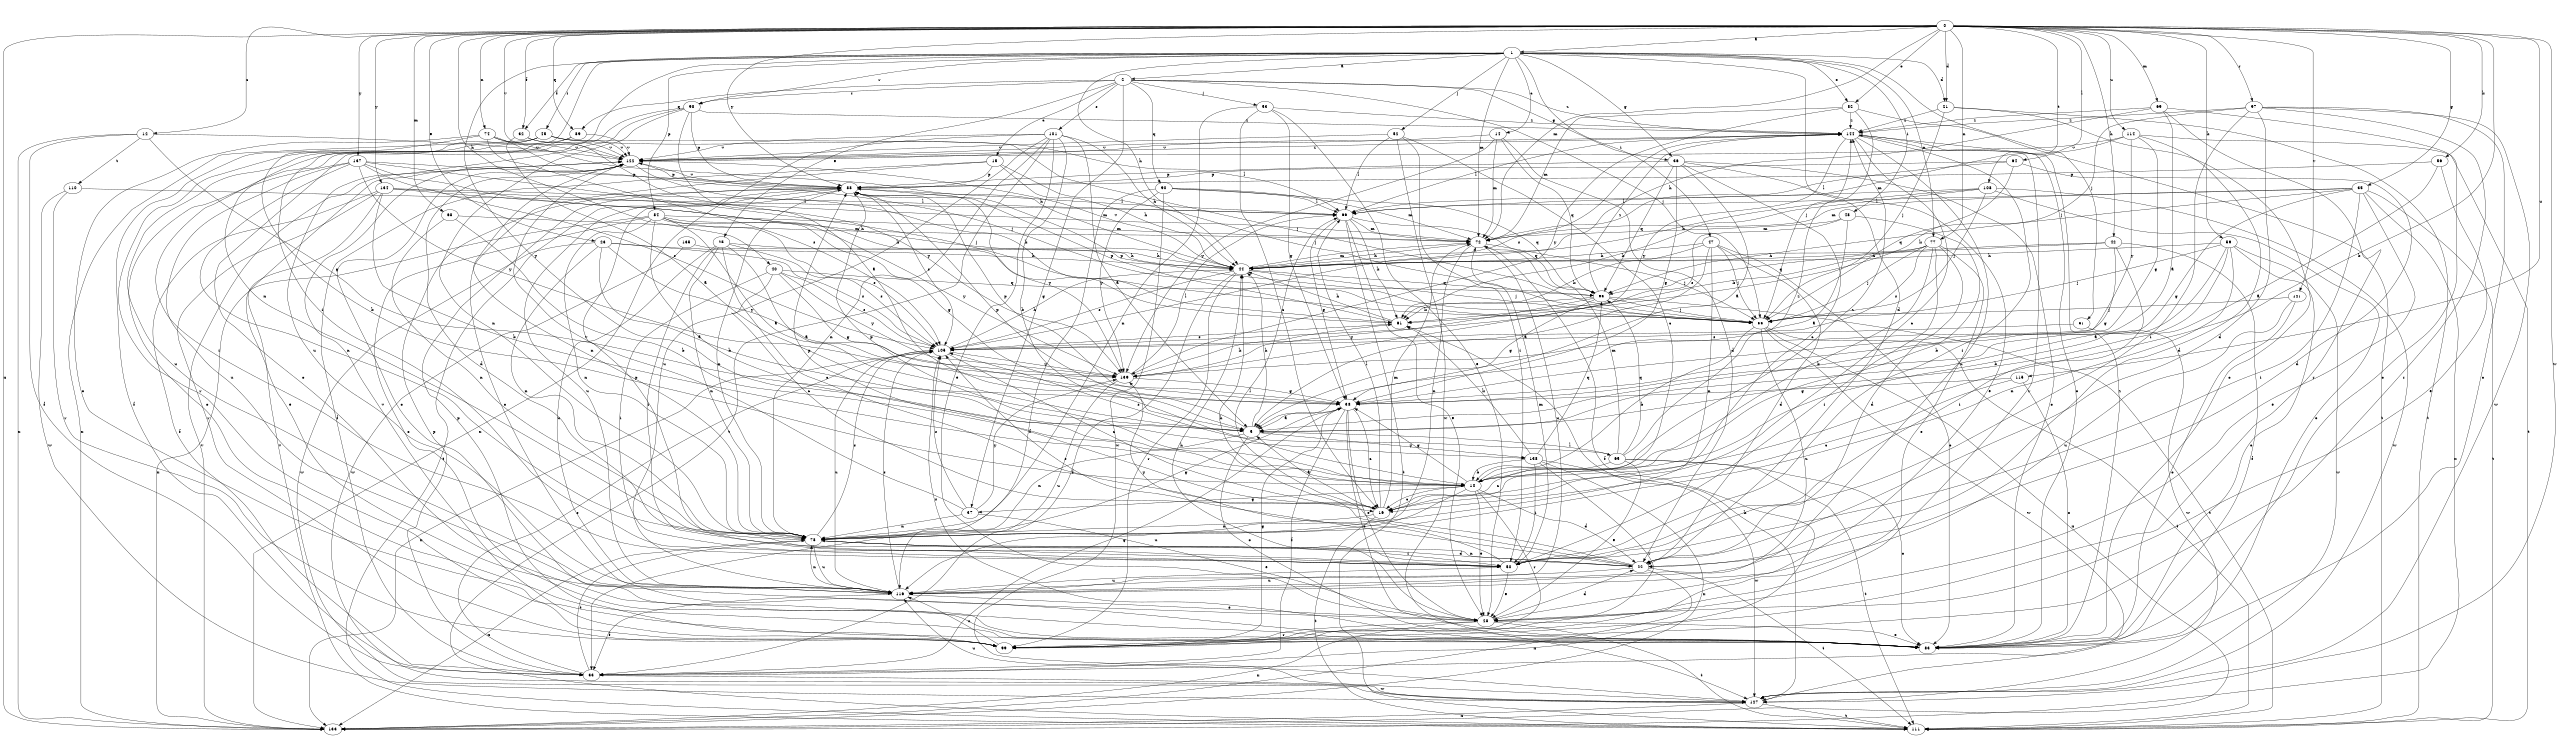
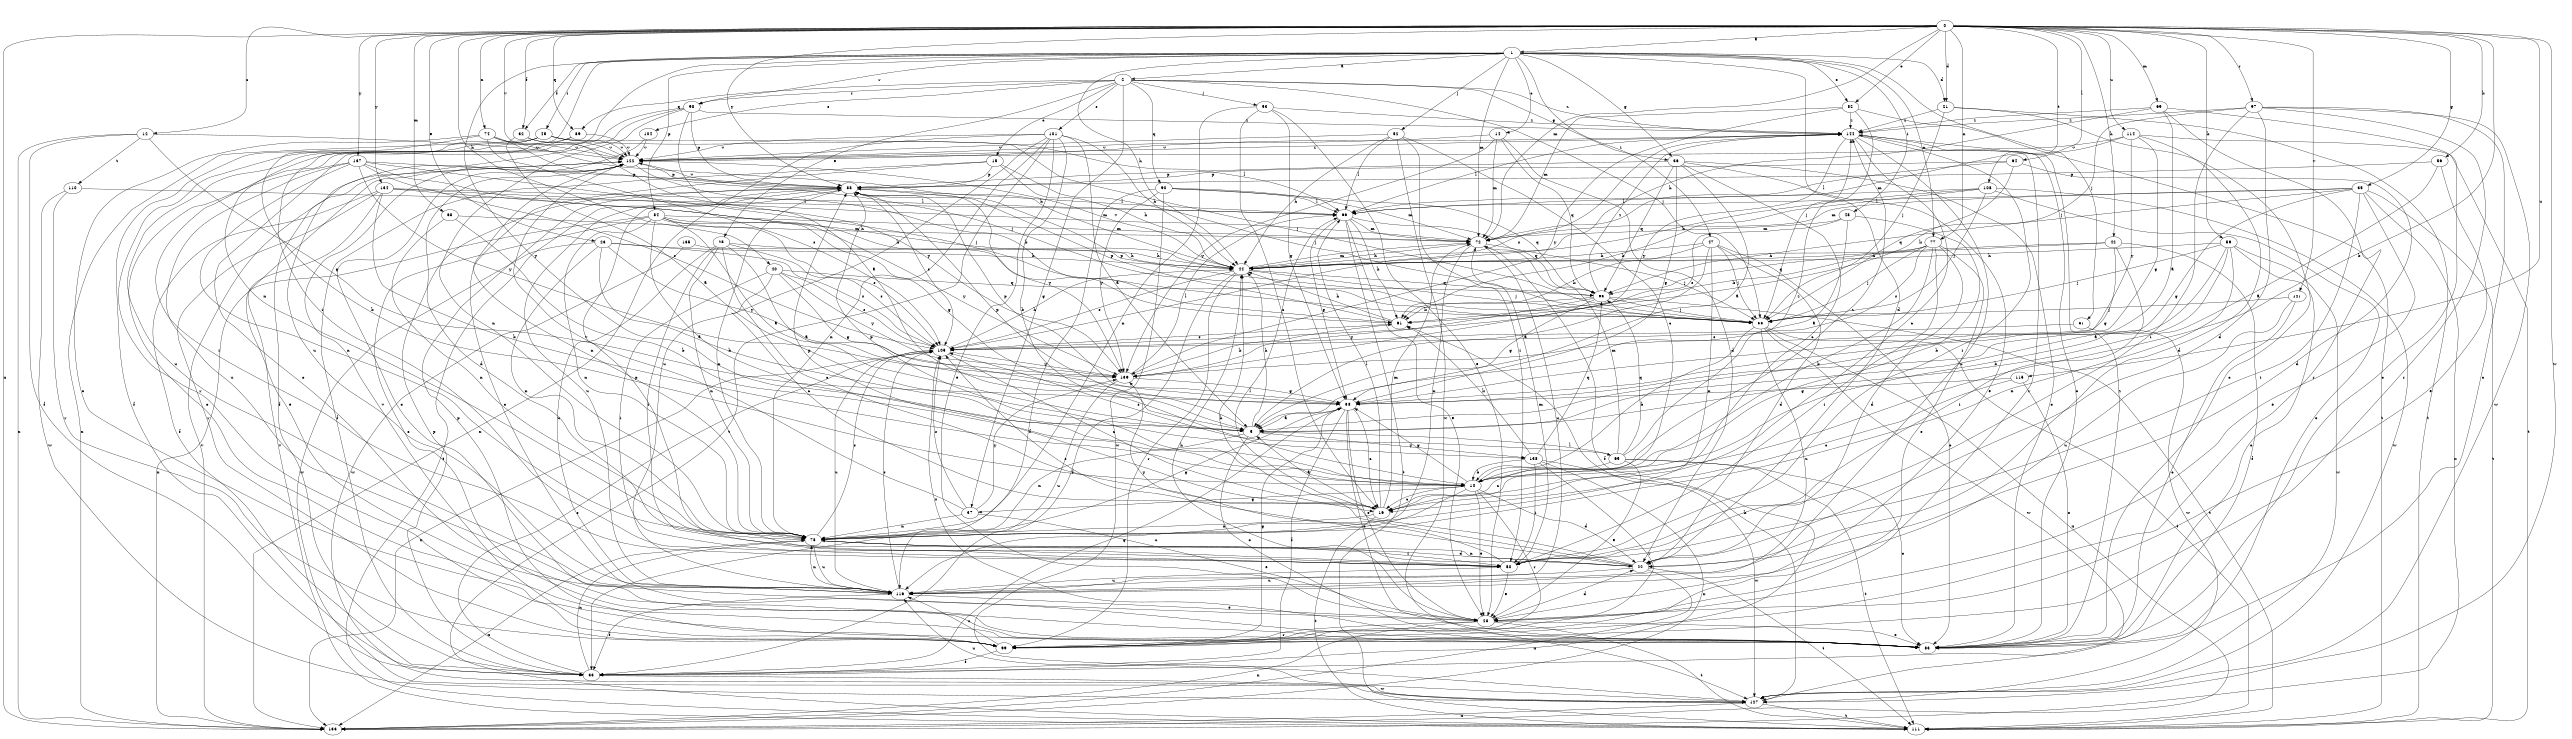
node "104": added
edge "52" -> "44": added, label "h"
edge "33" -> "78": label "t" -> "n"
edge "99" -> "33": added, label "f"
